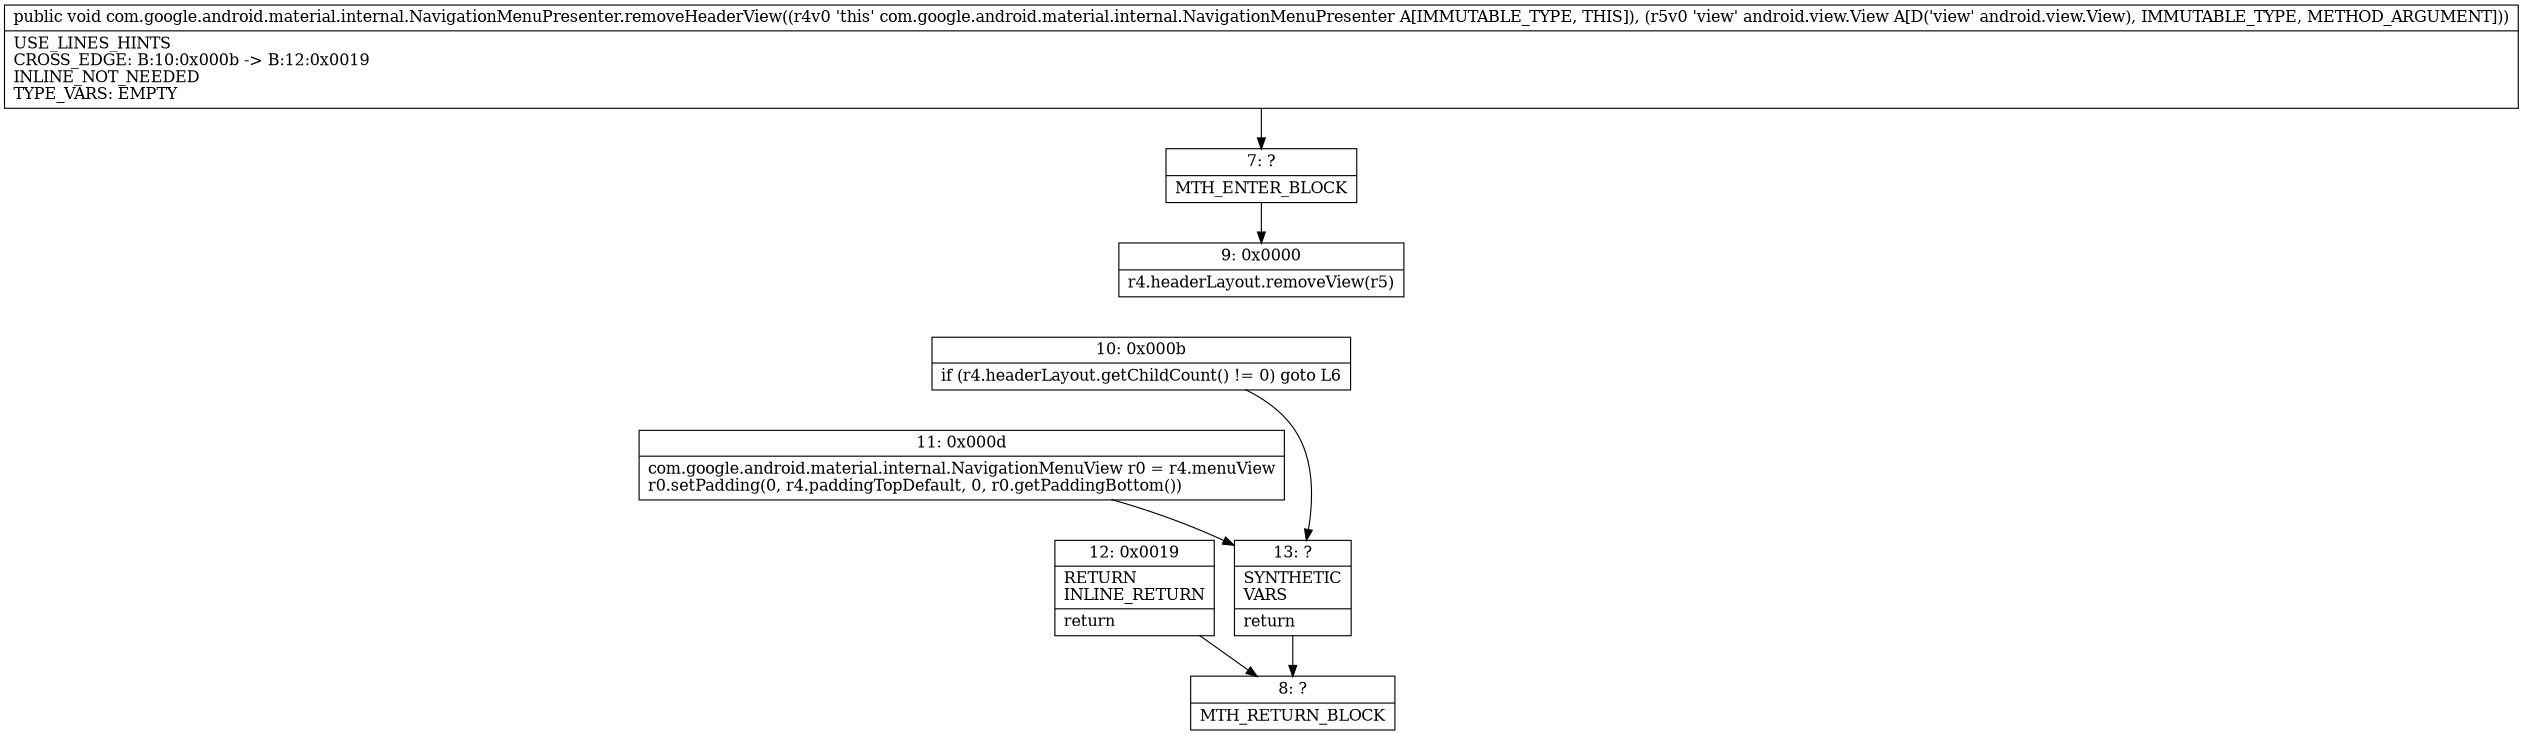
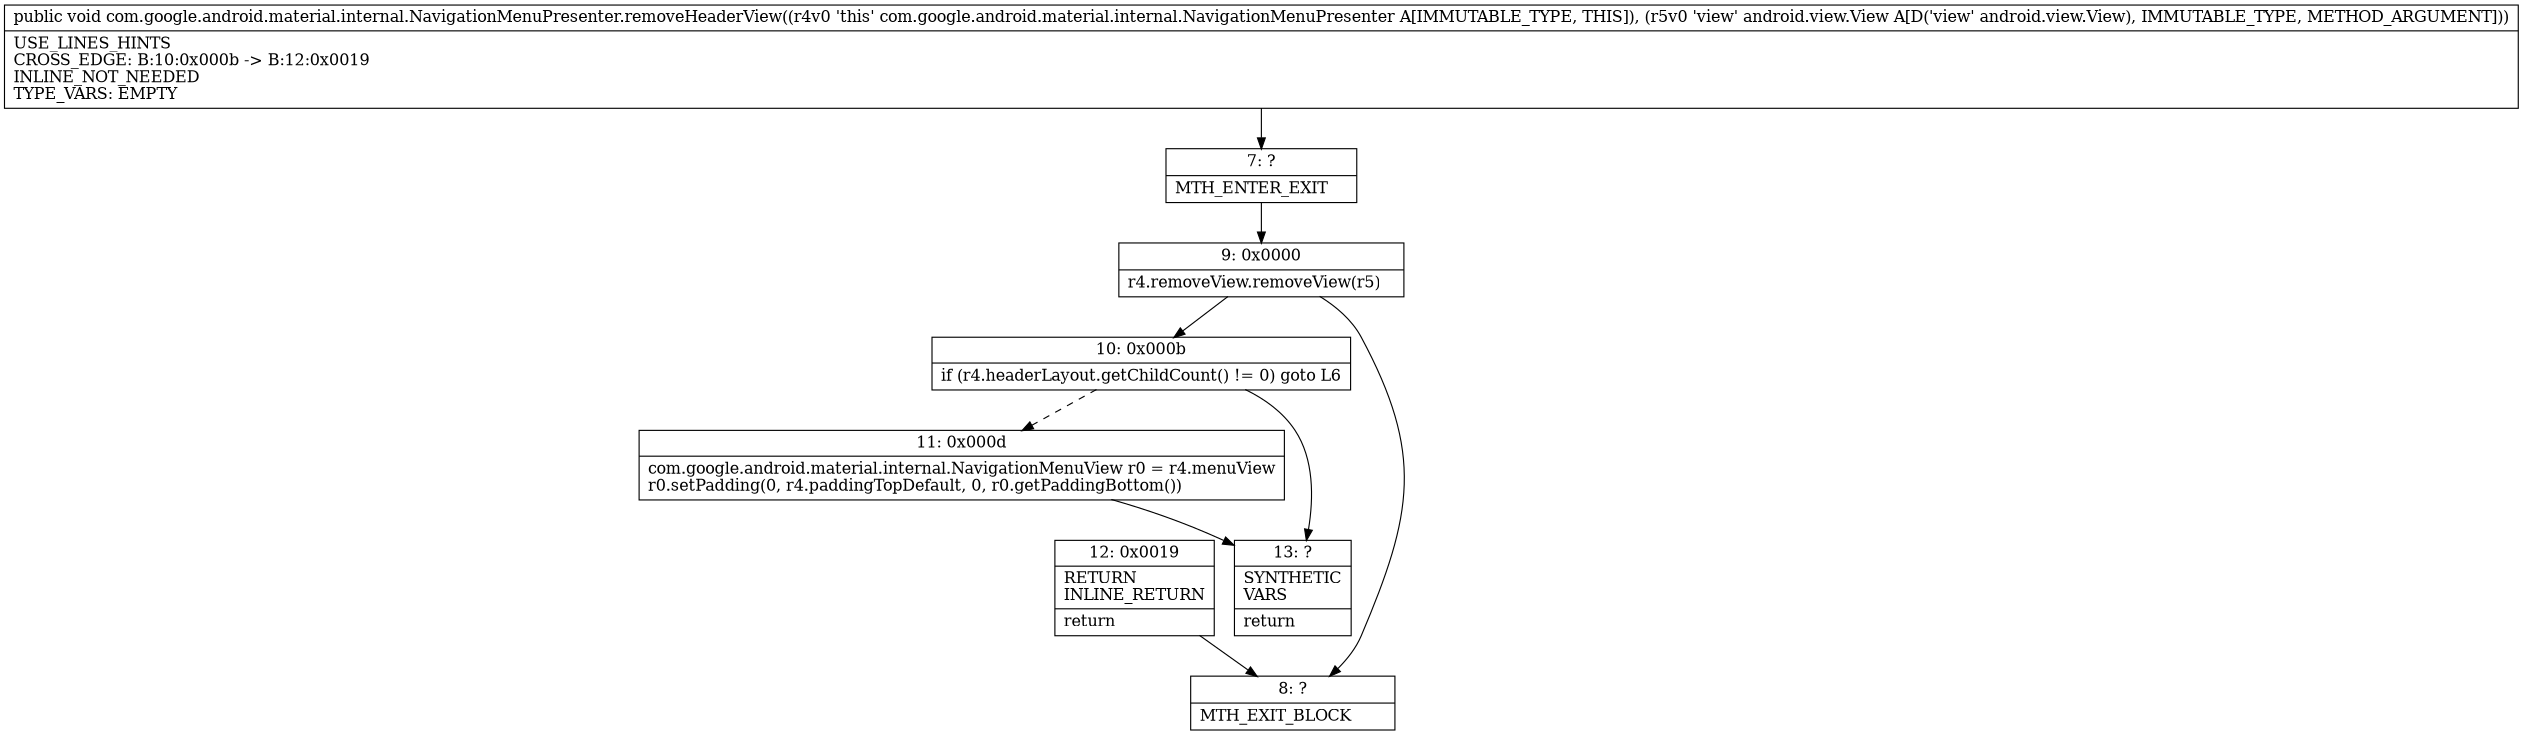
node "7: ?": text "MTH_ENTER_BLOCK" -> "MTH_ENTER_EXIT"
node "9: 0x0000": text "r4.headerLayout.removeView(r5)" -> "r4.removeView.removeView(r5)"
edge "9: 0x0000" -> "10: 0x000b": added
edge "10: 0x000b" -> "11: 0x000d": added
edge "13: ?" -> "8: ?": now "9: 0x0000" -> "8: ?"
node "8: ?": text "MTH_RETURN_BLOCK" -> "MTH_EXIT_BLOCK"
